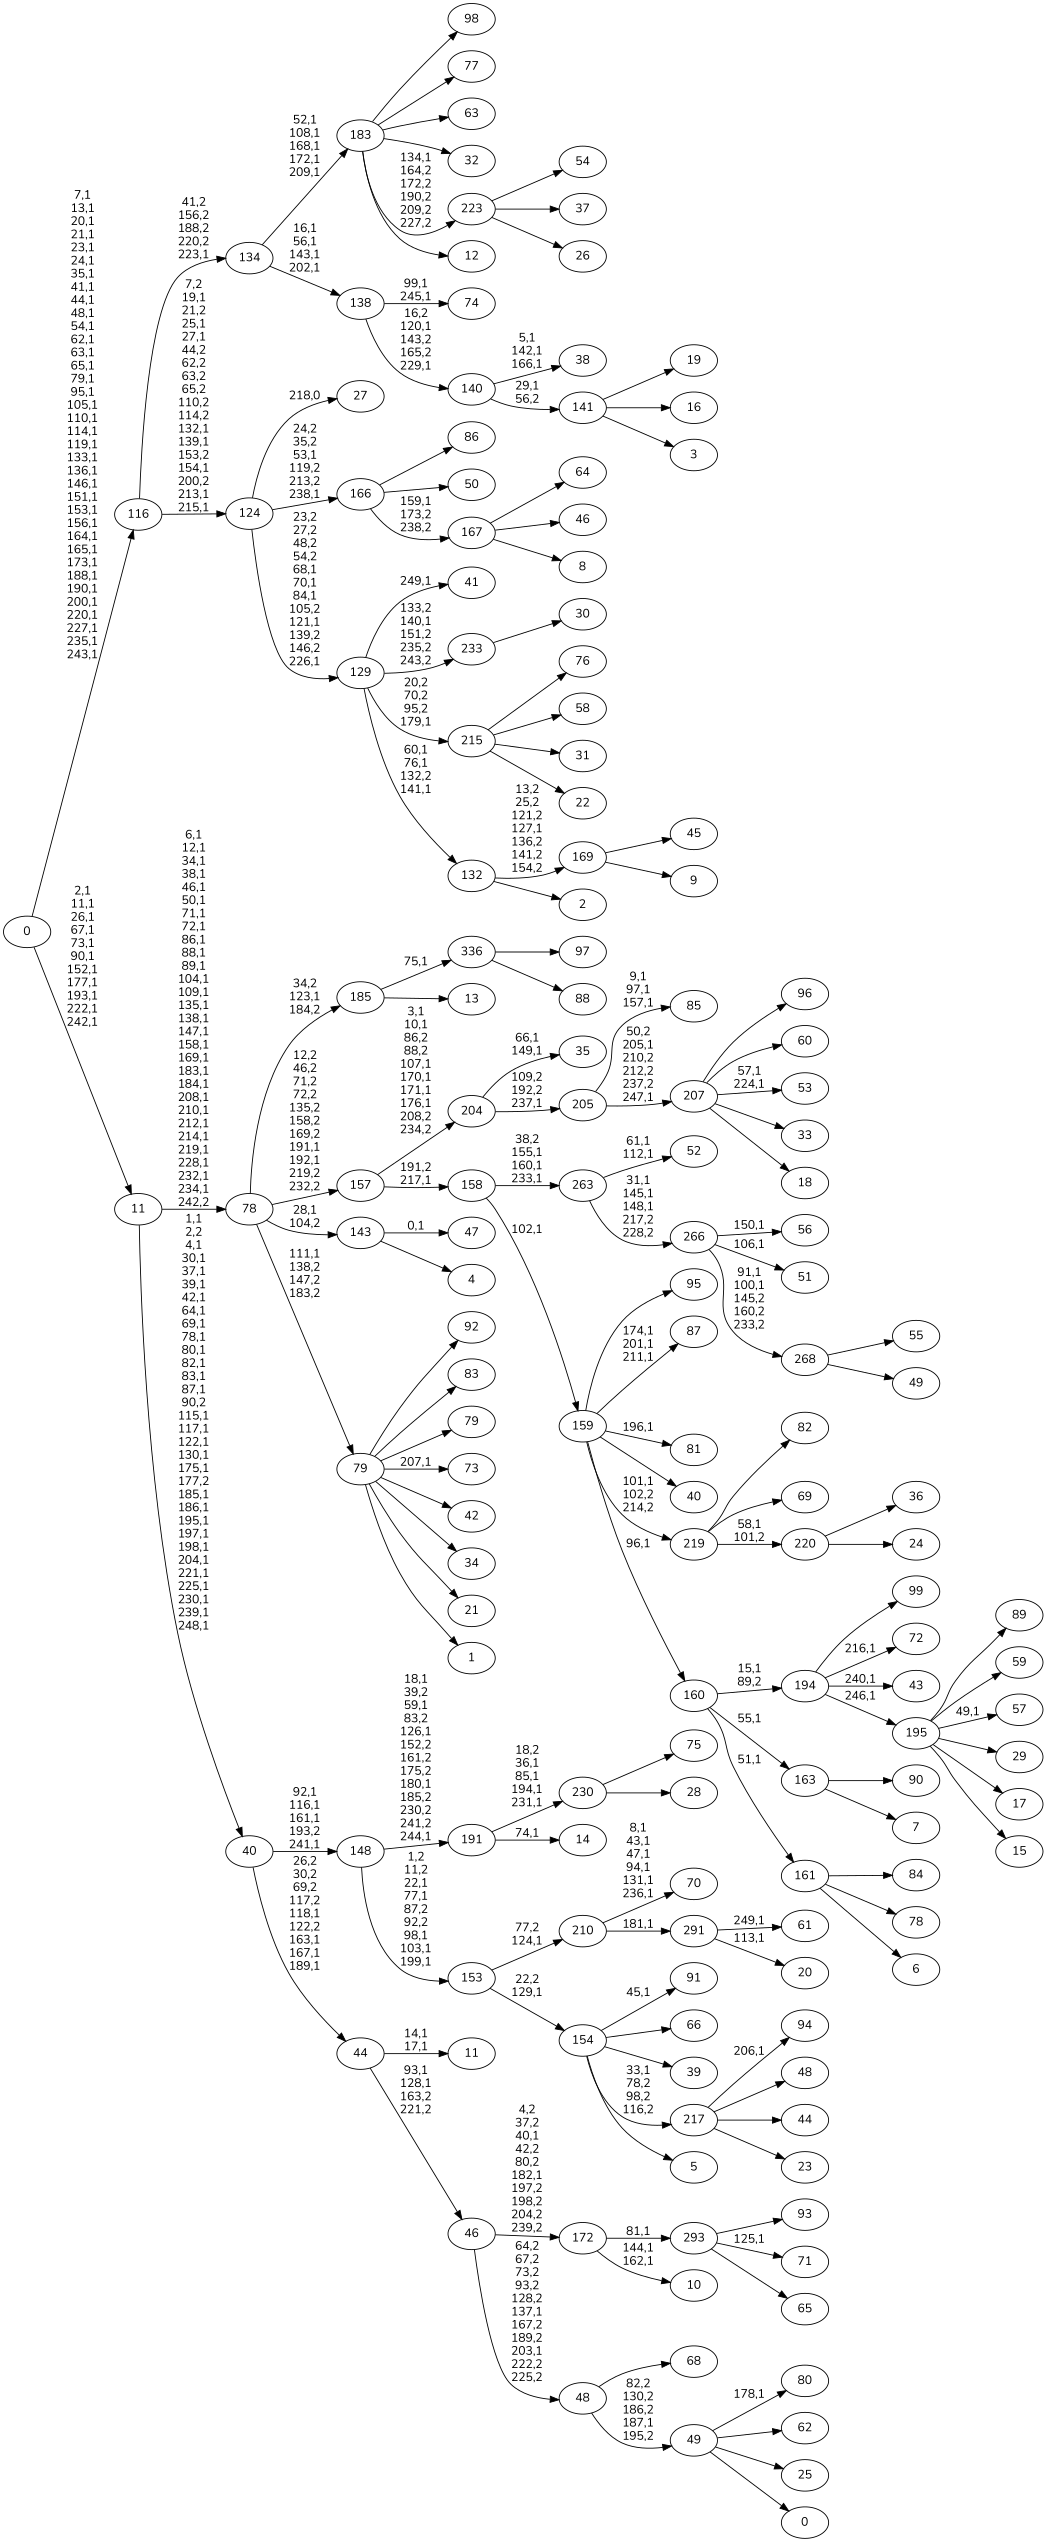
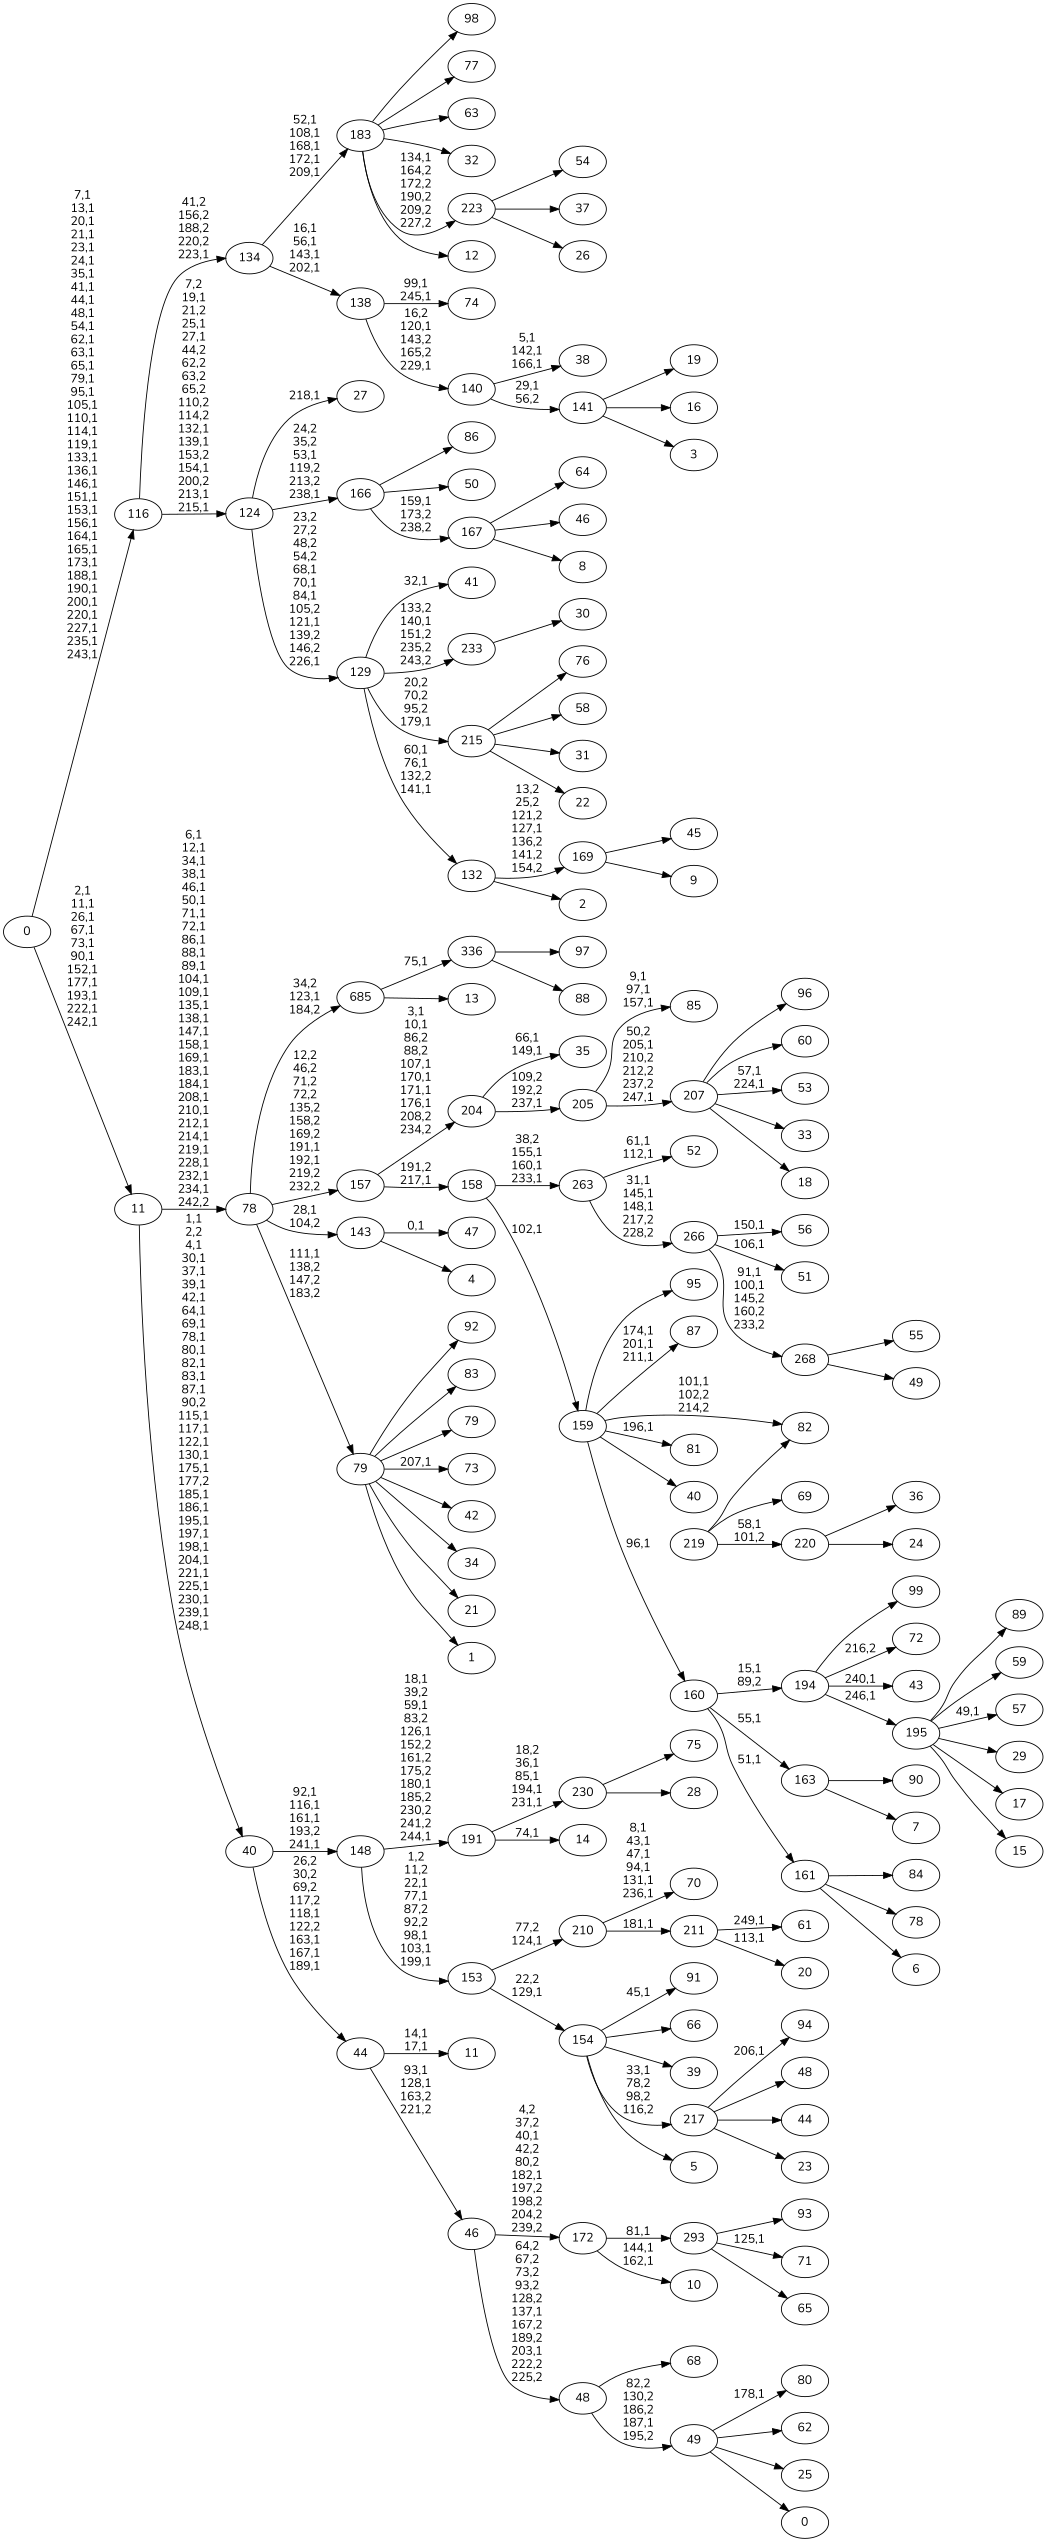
edge "124" -> "27": label "218,0" -> "218,1"
edge "129" -> "41": label "249,1" -> "32,1"
node "185": label "185" -> "685"
edge "159" -> "219": now "159" -> "82"
edge "194" -> "72": label "216,1" -> "216,2"
node "291": label "291" -> "211"
